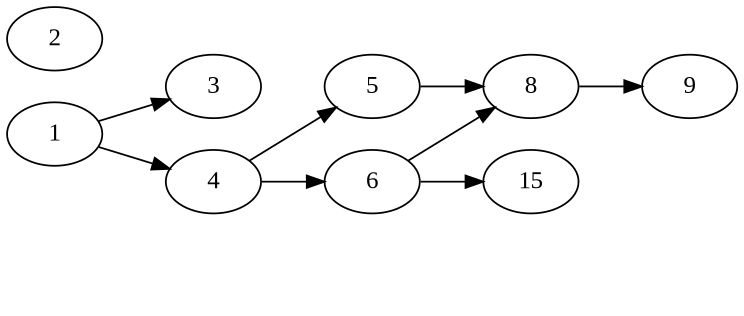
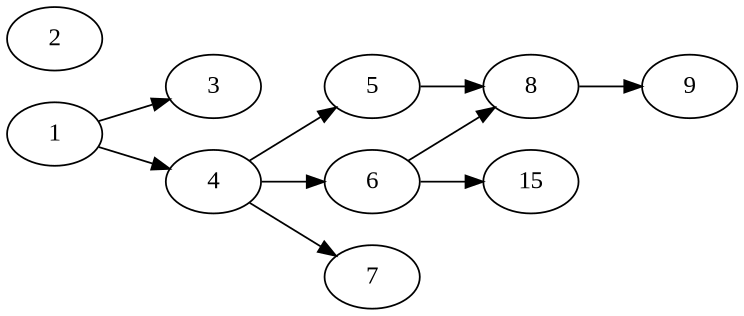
node "7": added
